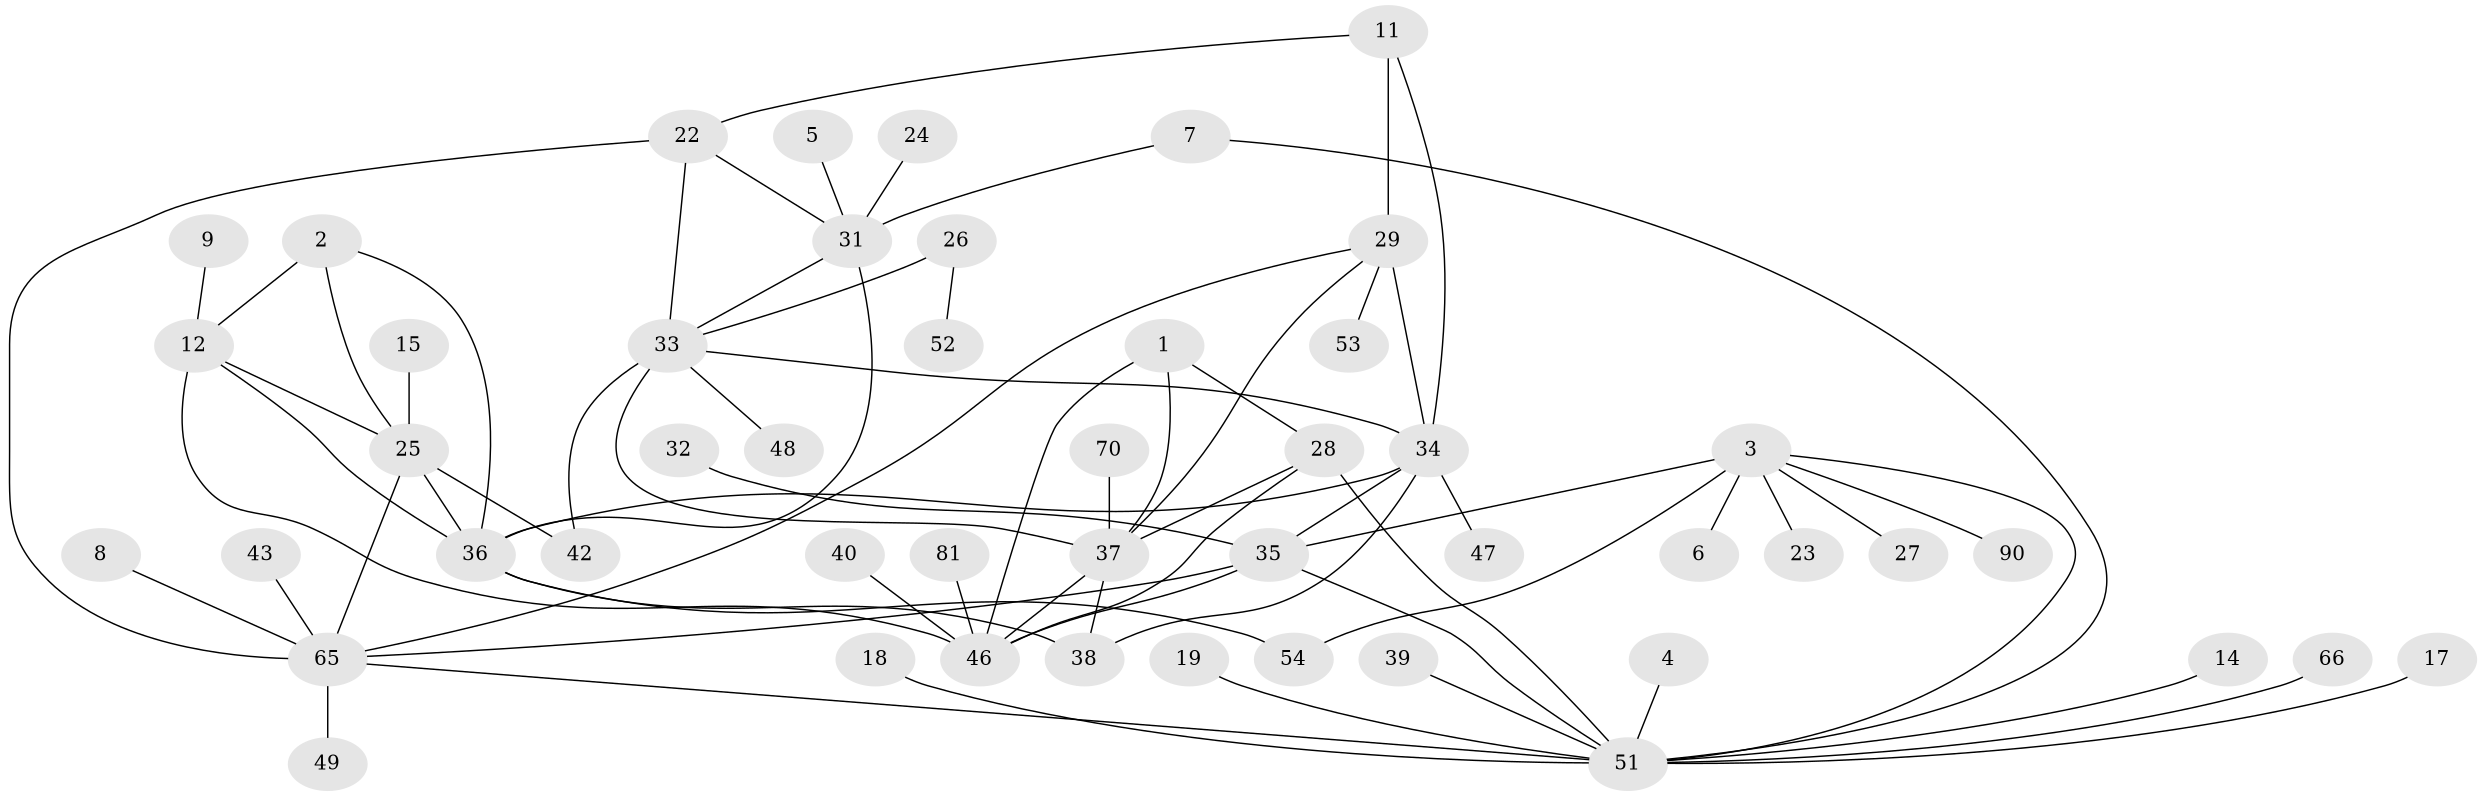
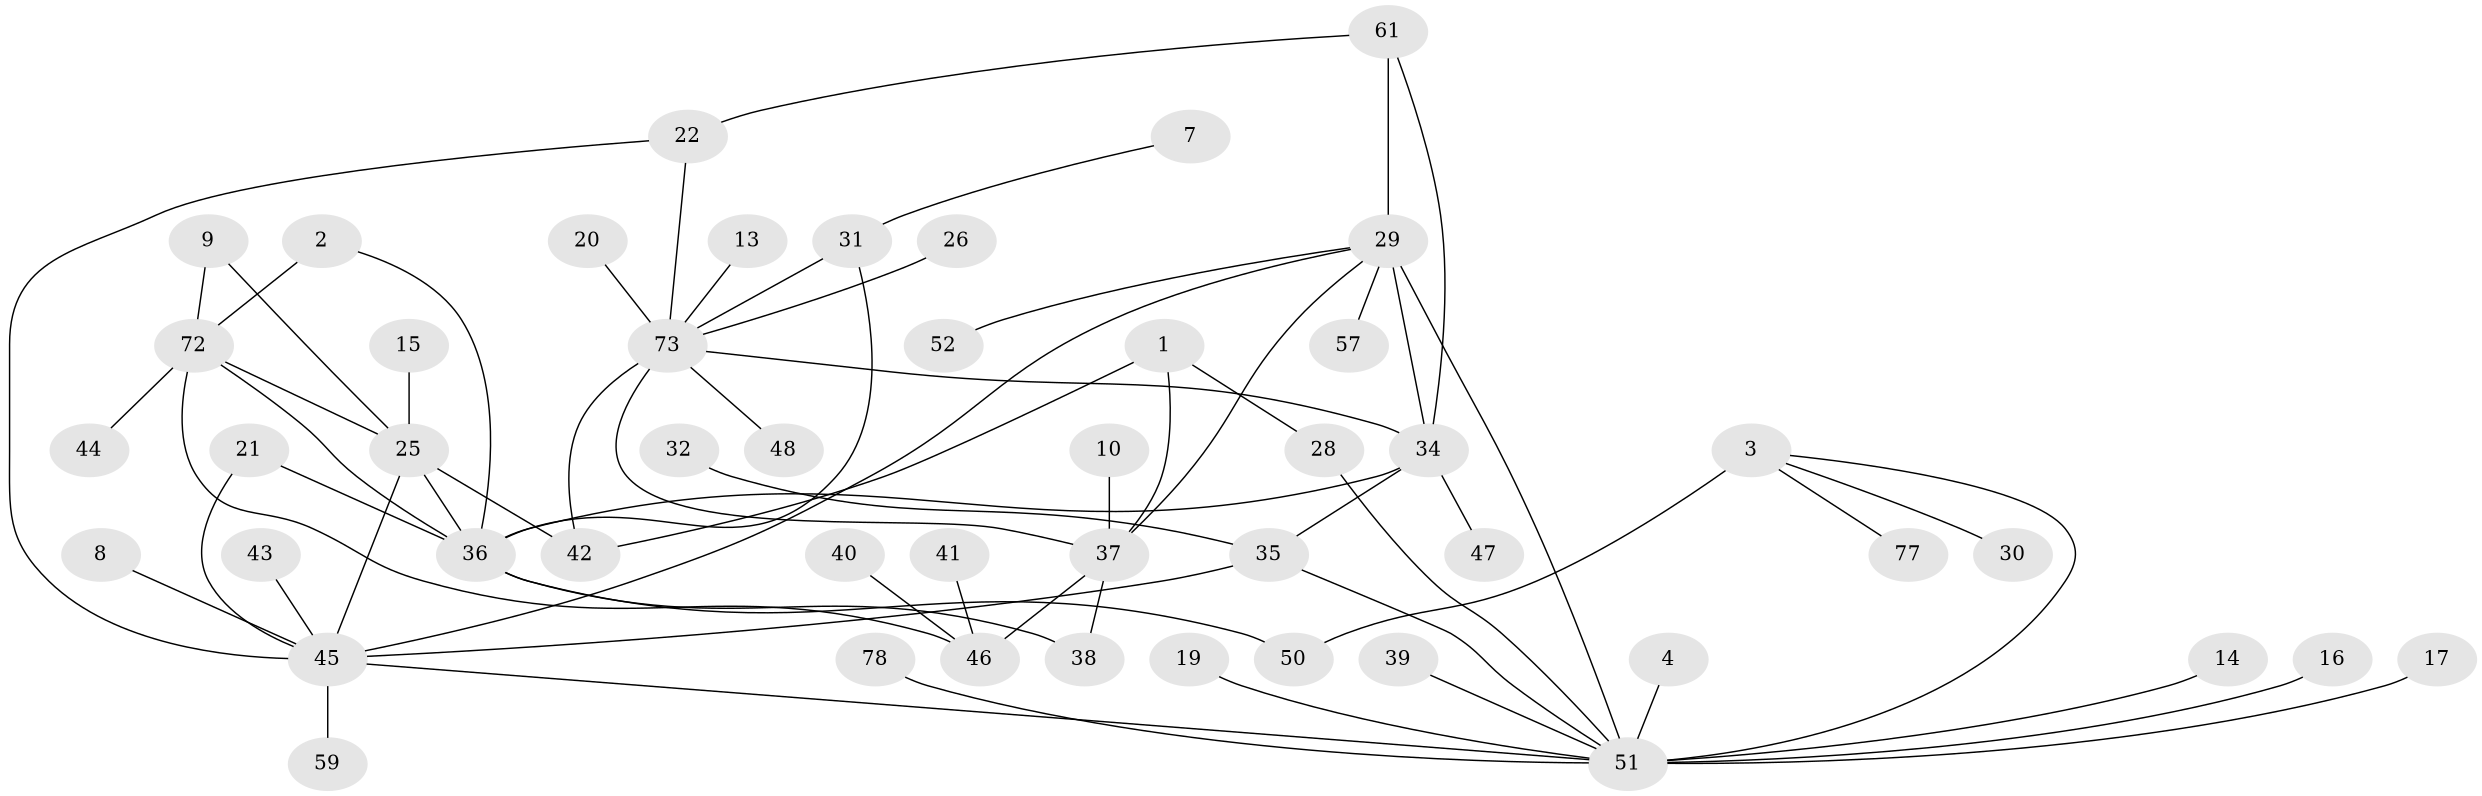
node "11": label "11" -> "61"
node "5": removed
node "24": removed
edge "22" -- "31": removed
node "20": added
node "13": added
edge "26" -- "52": now "29" -- "52"
node "12": label "12" -> "72"
node "33": label "33" -> "73"
node "53": label "53" -> "57"
edge "2" -- "25": now "9" -- "25"
edge "7" -- "51": now "29" -- "51"
node "44": added
node "21": added
node "70": label "70" -> "10"
edge "1" -- "46": now "1" -- "42"
edge "28" -- "37": removed
edge "3" -- "35": removed
node "81": label "81" -> "41"
node "6": removed
node "23": removed
node "27": label "27" -> "77"
node "90": label "90" -> "30"
edge "28" -- "46": removed
edge "34" -- "38": removed
edge "35" -- "46": removed
node "65": label "65" -> "45"
node "18": label "18" -> "78"
node "54": label "54" -> "50"
node "66": label "66" -> "16"
node "49": label "49" -> "59"
